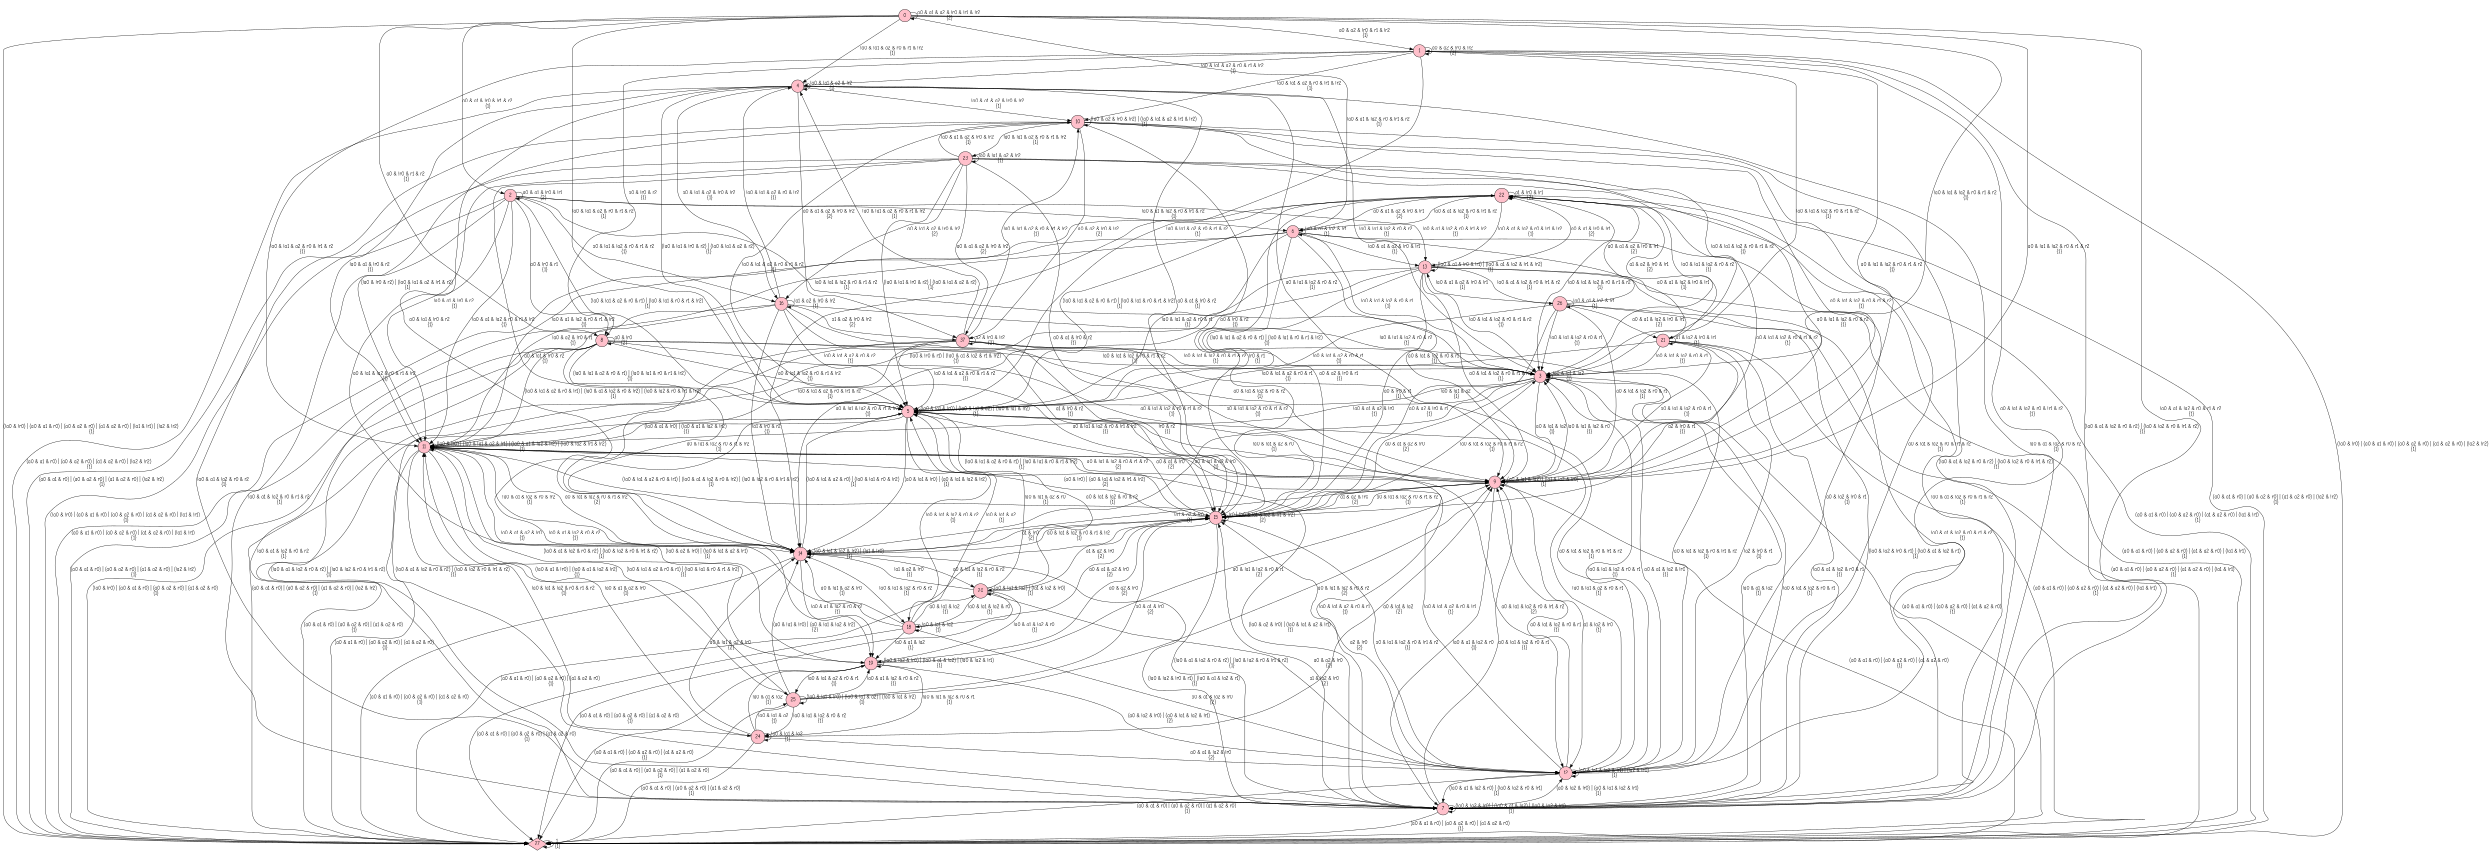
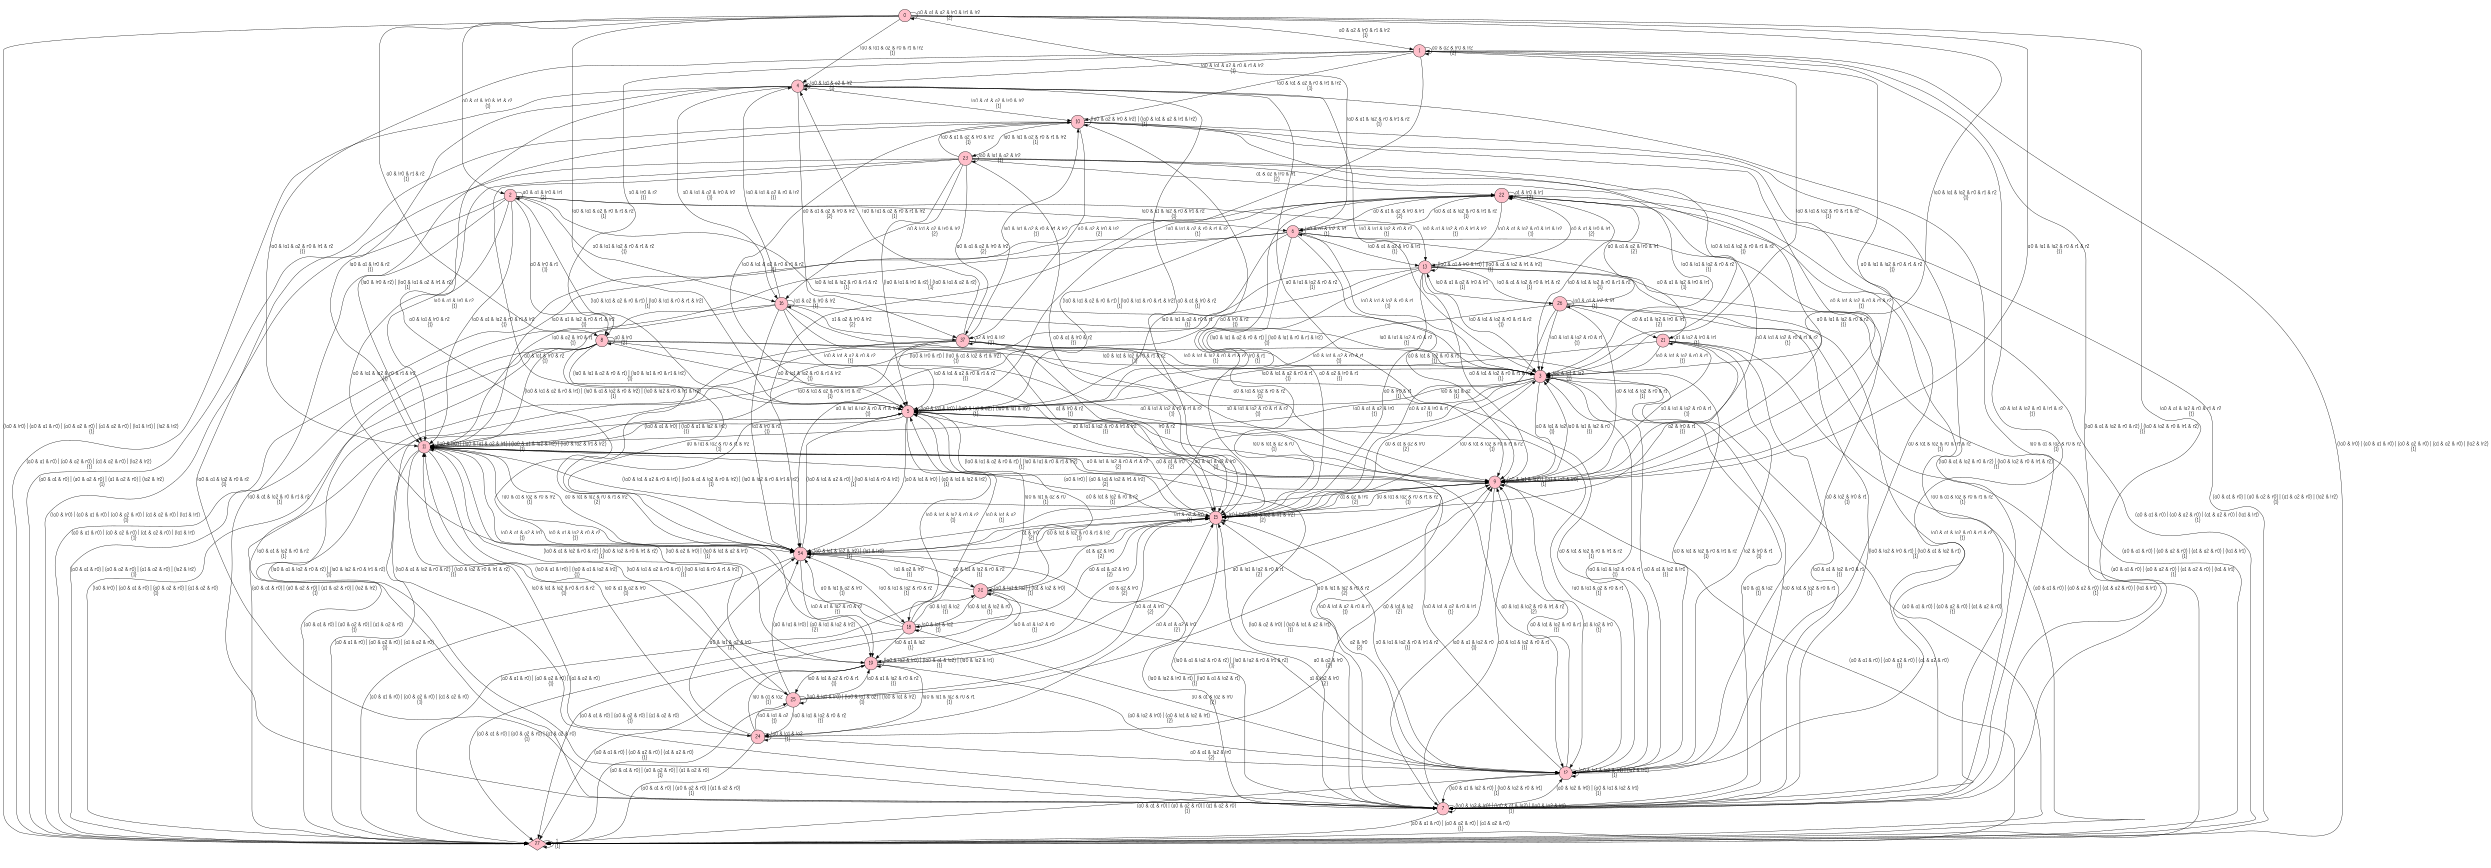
edge "21" -> "22": now "23" -> "22"
edge "4" -> "5": removed, label "(!a0 & !a1 & !r0 & r2) | (!a0 & !a1 & a2 & r2) {1}"
node "14": label "14" -> "54"
edge "24" -> "15": added, label "a0 & a1 & a2 & !r0 {2}"
